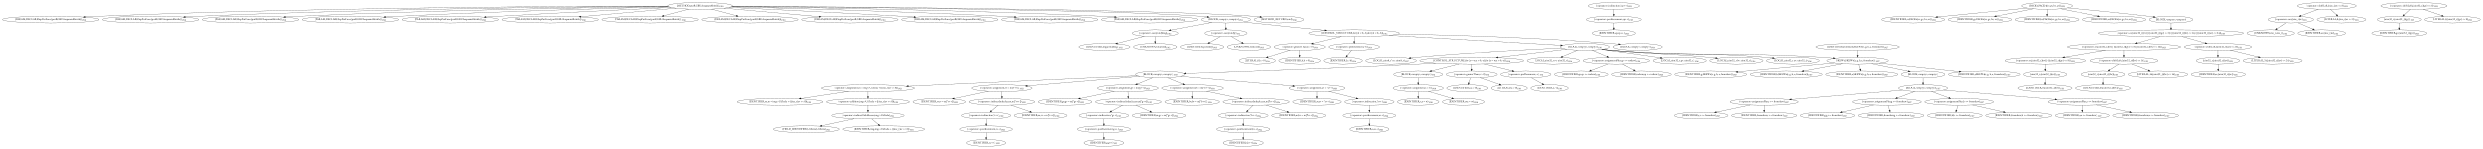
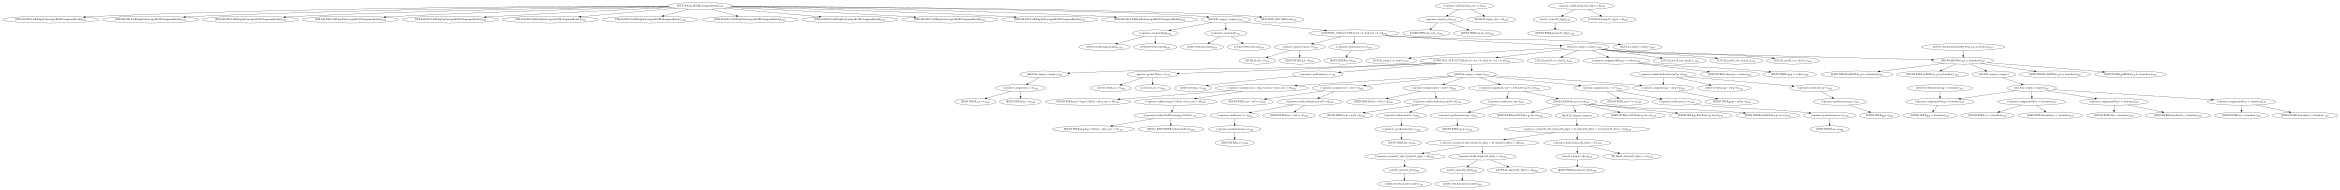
node "(<operator>.assignment,*cp++ = PACK4(rv, gv, bv, av))": added
edge "(<operator>.assignment,gv = m[*g++])" -> "(<operator>.indirectIndexAccess,m[*g++])": reversed
edge "(<operator>.assignmentPlus,g += fromskew)" -> "(IDENTIFIER,fromskew,g += fromskew)": reversed
